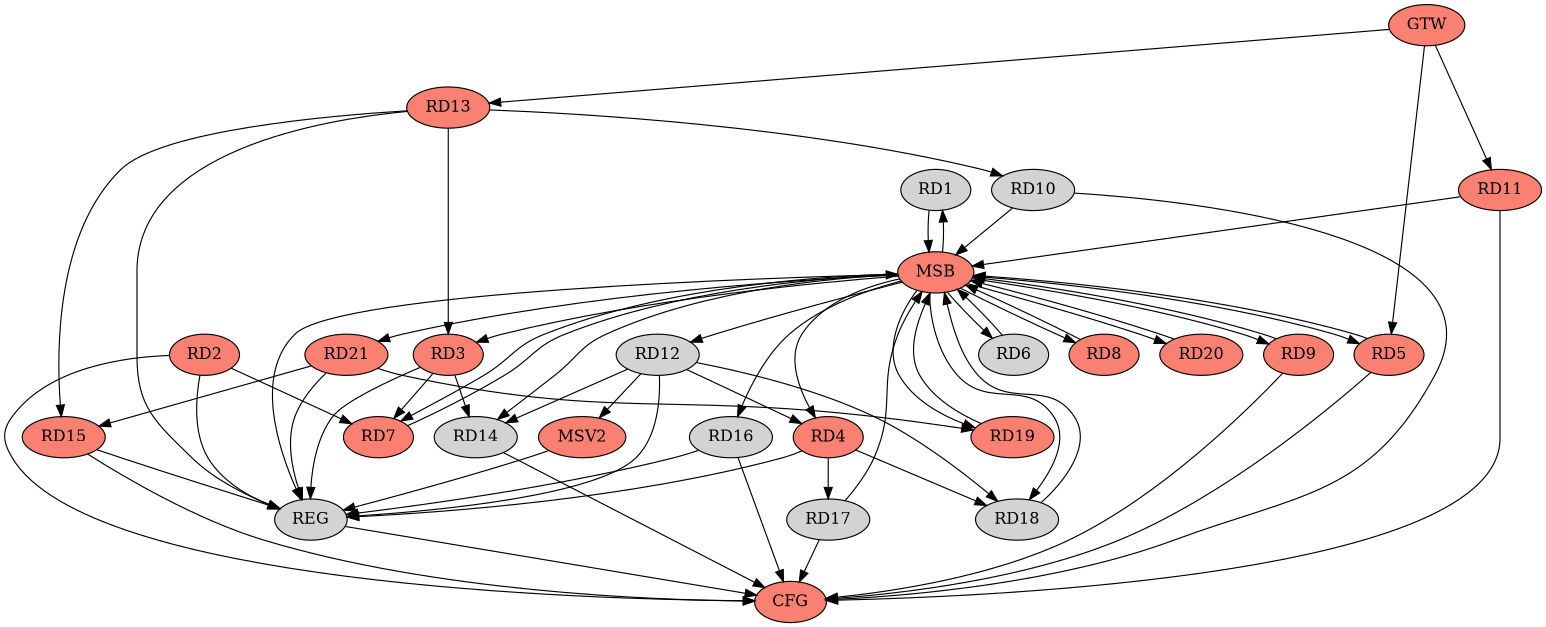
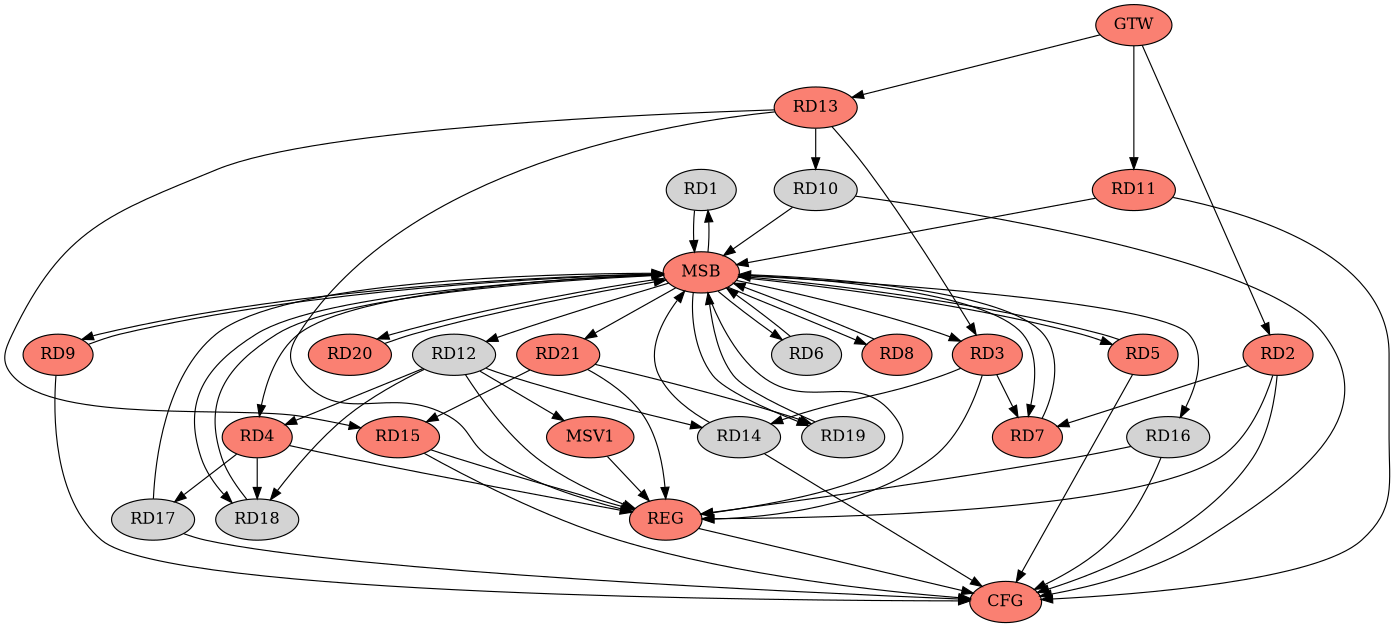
edge "GTW" -> "RD5": now "GTW" -> "RD2"
edge "MSB" -> "RD14": reversed
node "MSV2": label "MSV2" -> "MSV1"
node "RD19": fillcolor salmon -> lightgrey
node "REG": fillcolor lightgrey -> salmon
